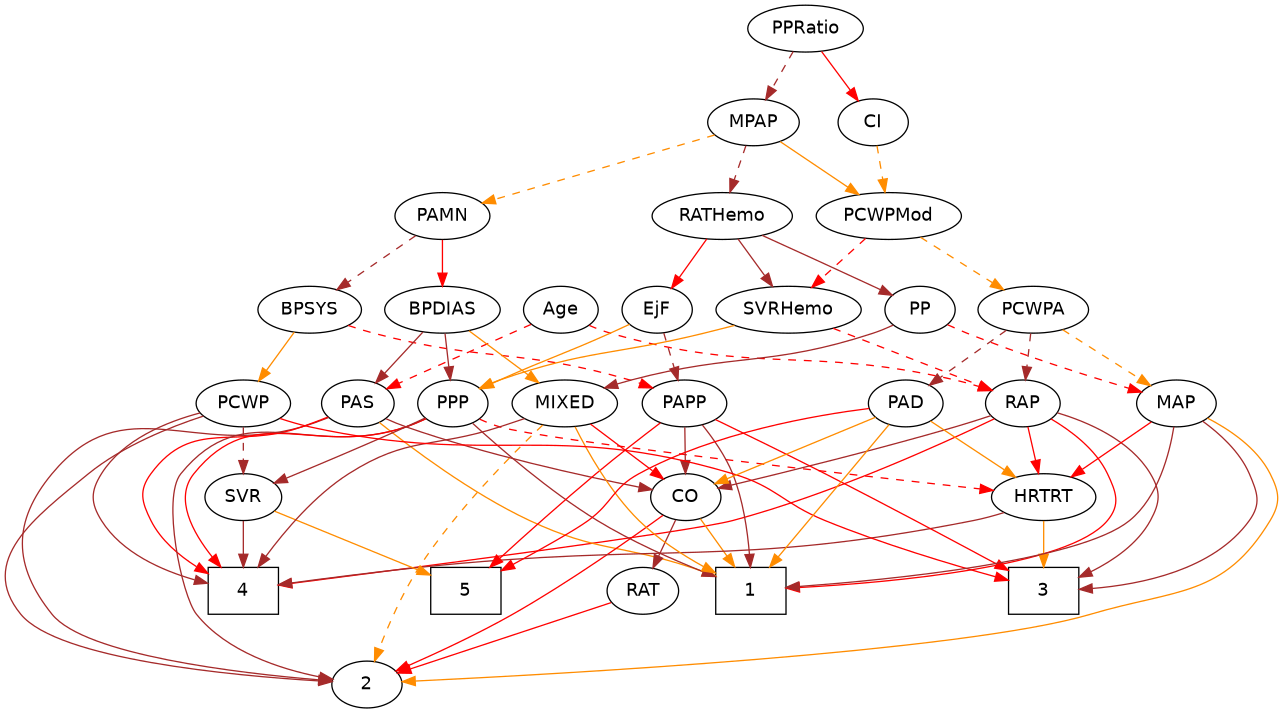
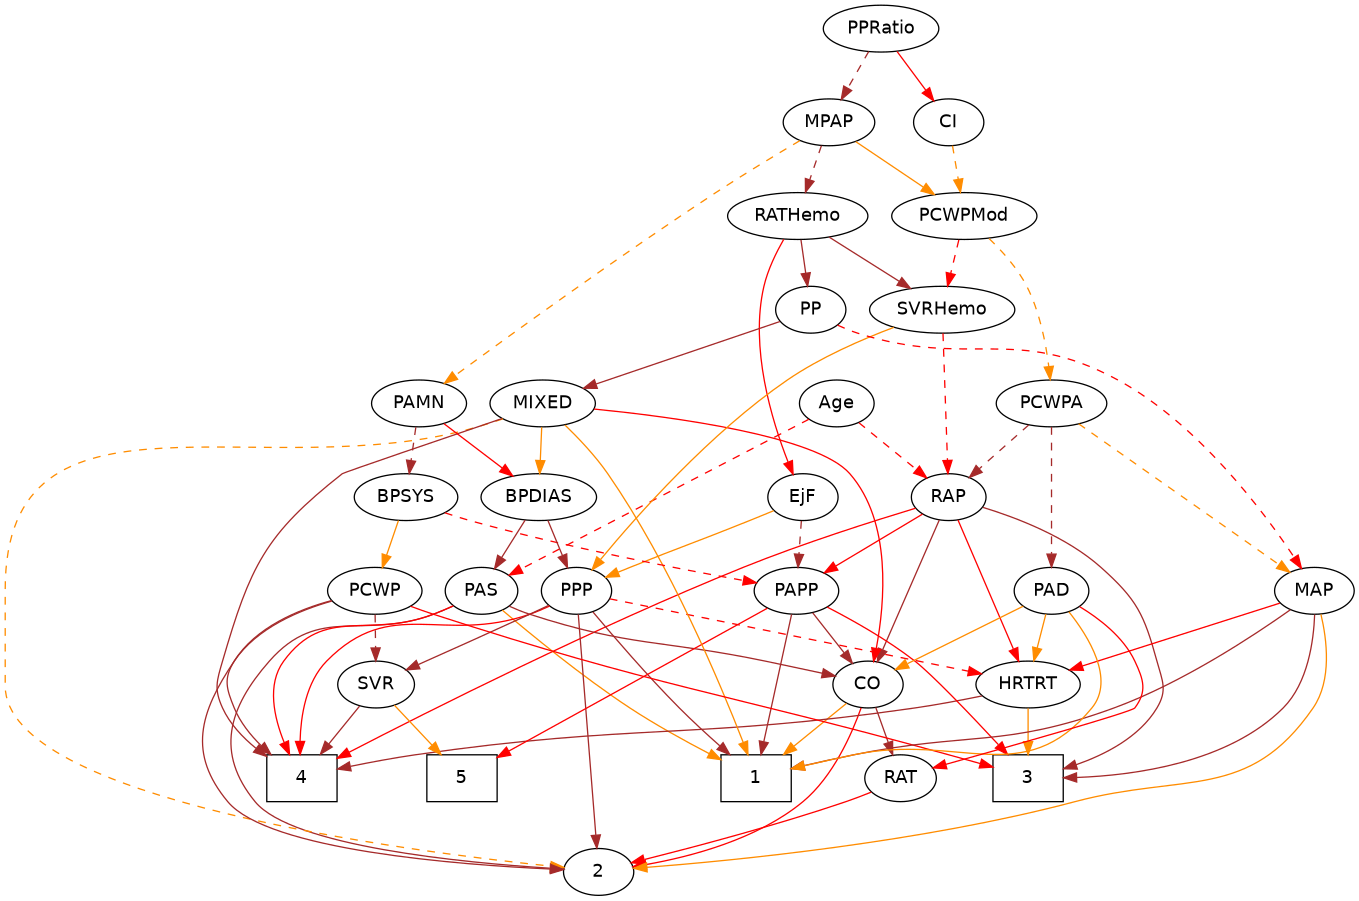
edge "BPDIAS" -> "MIXED": reversed
edge "PAD" -> "5": now "PAD" -> "RAT"
edge "RAP" -> "1": now "RAP" -> "PAPP"
